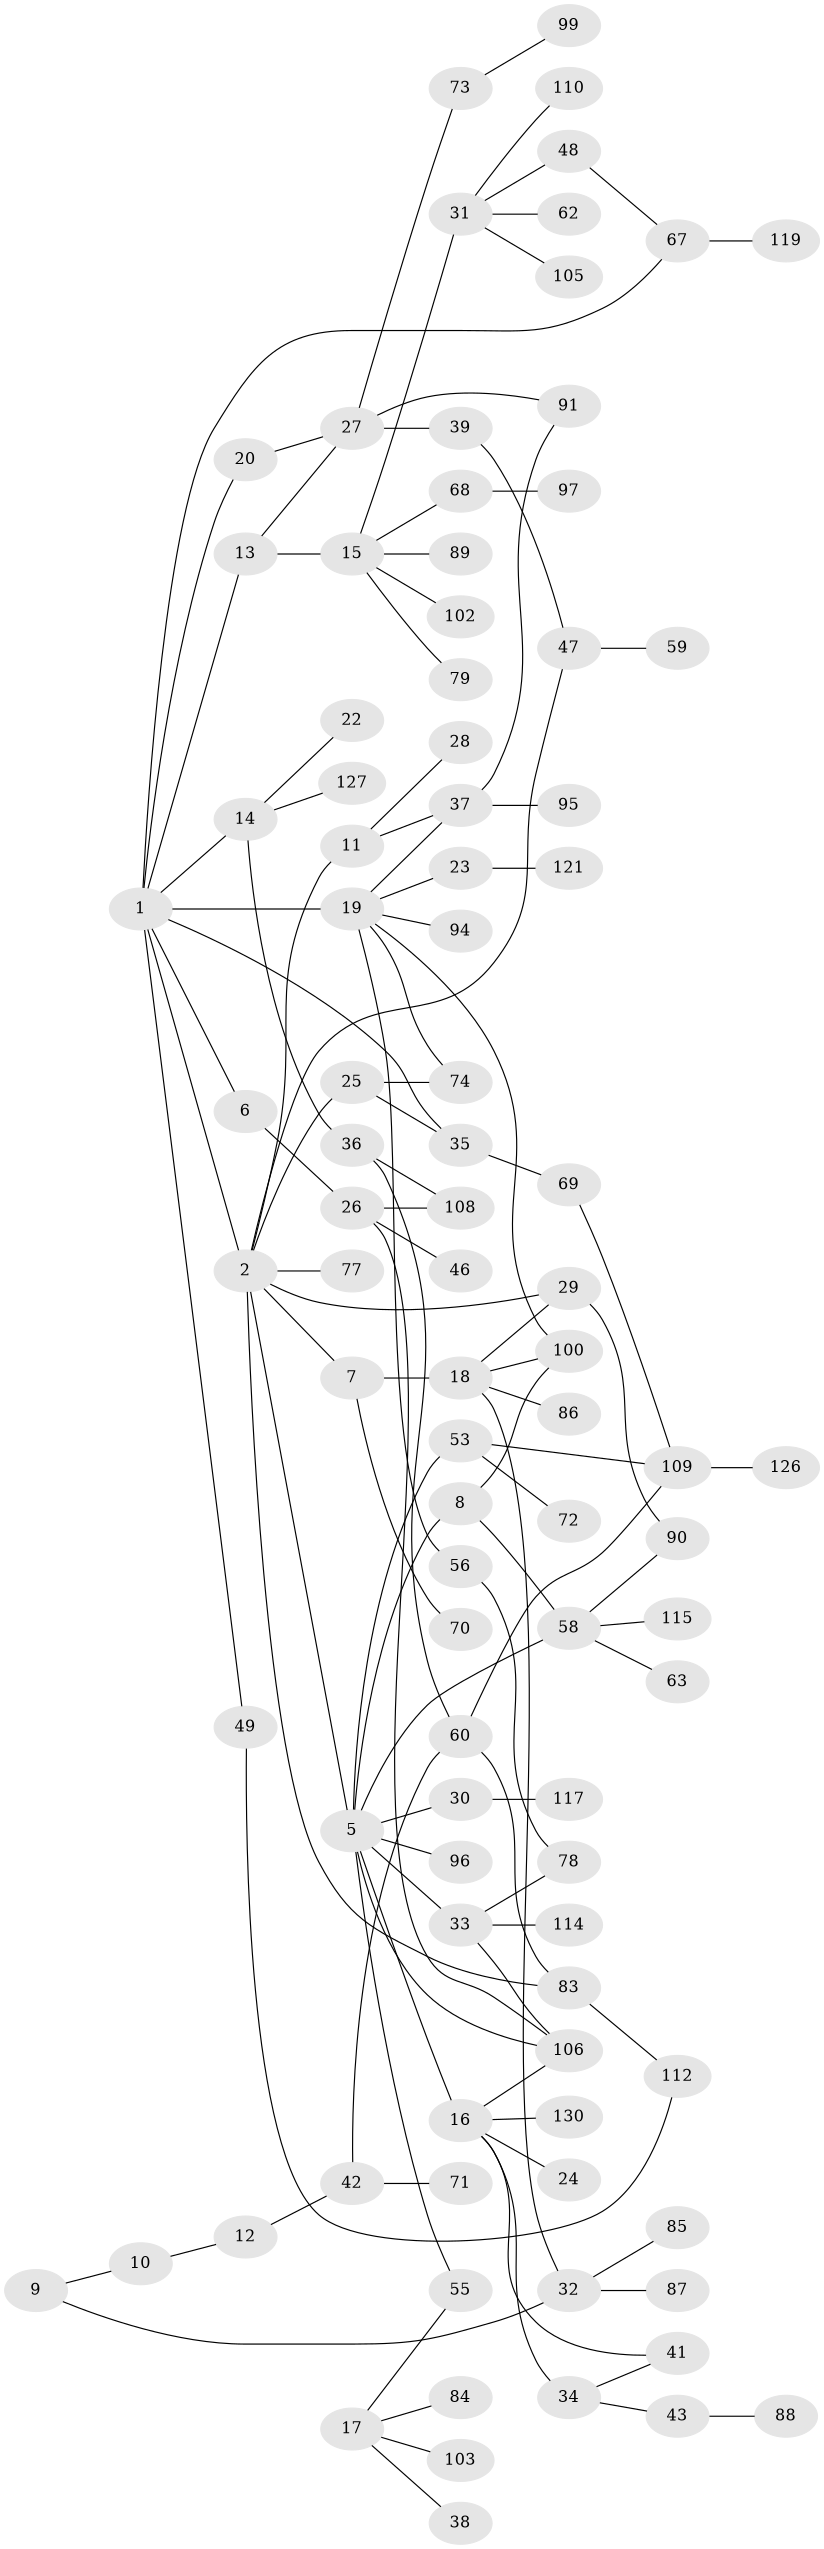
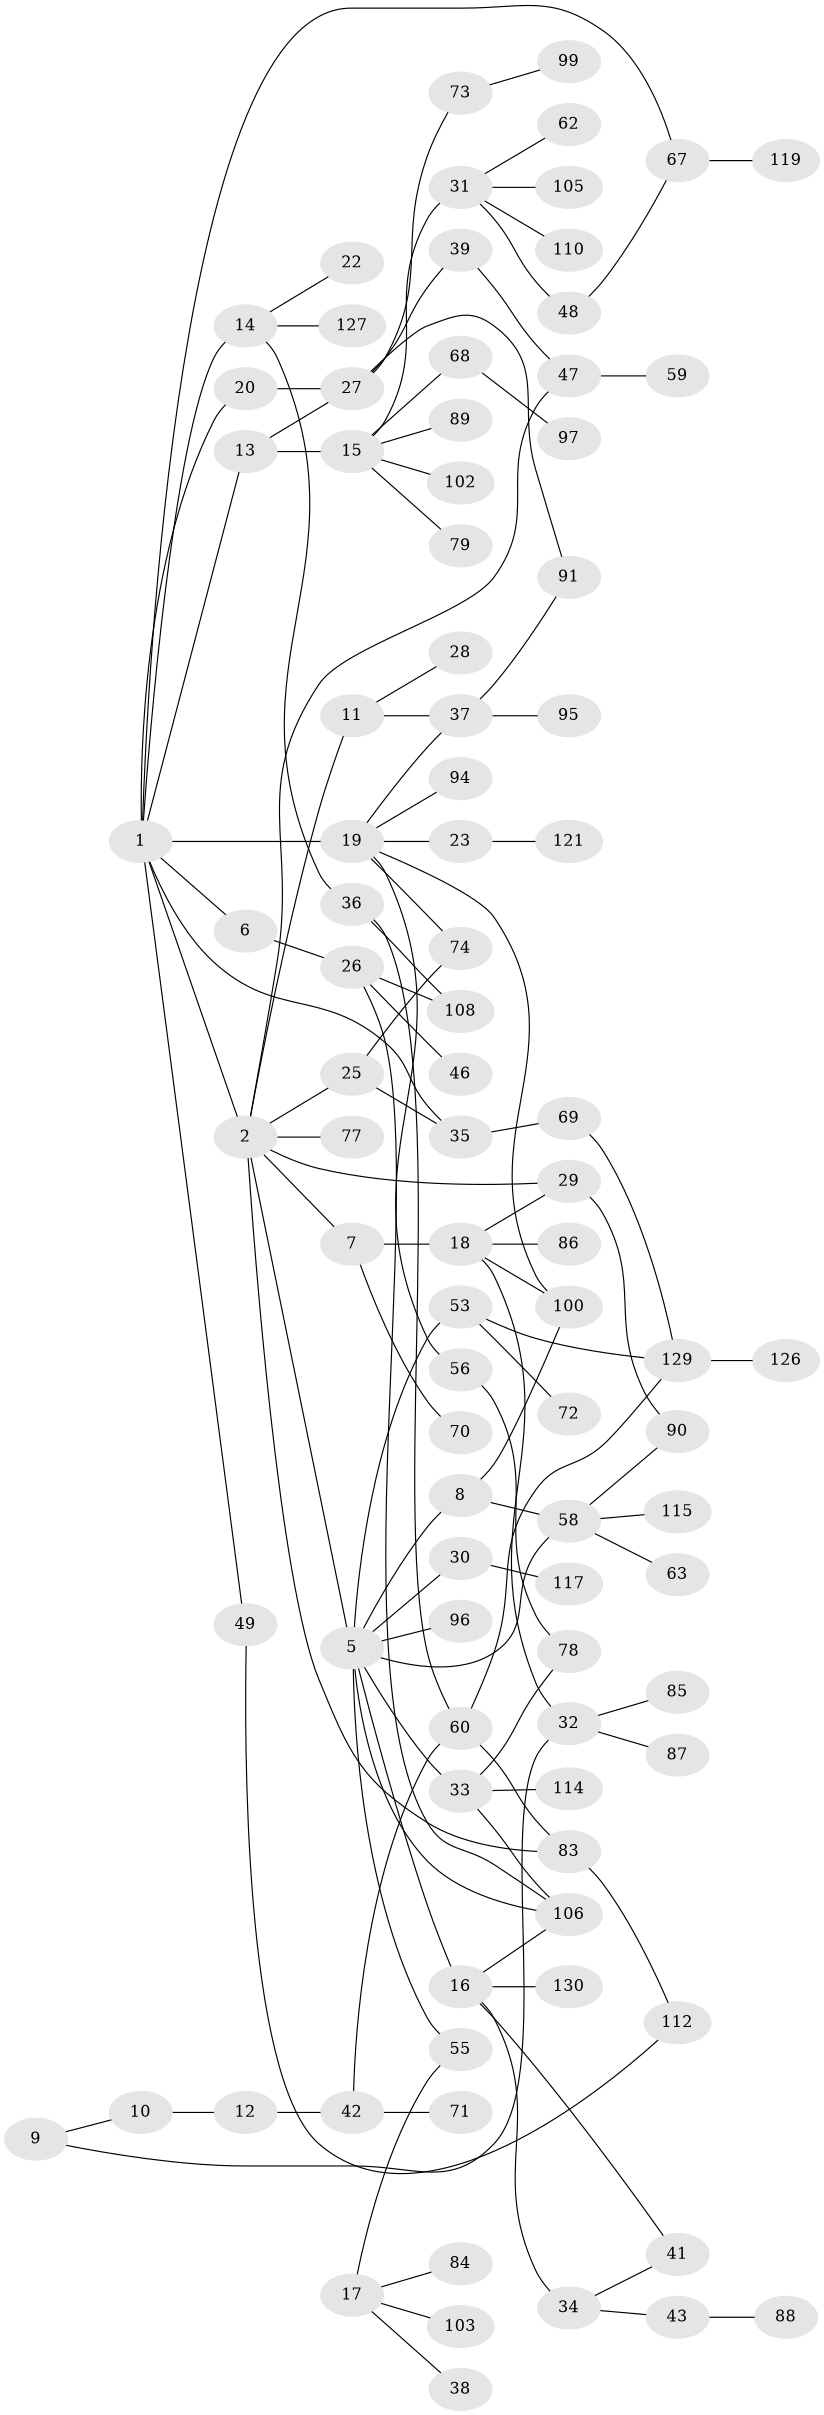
node "109": label "109" -> "129"
node "24": removed
